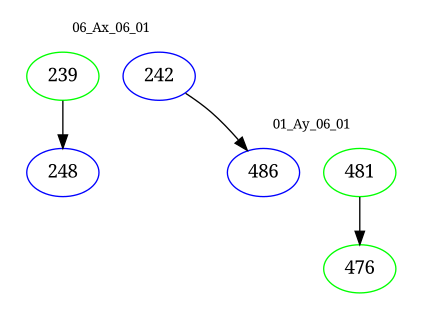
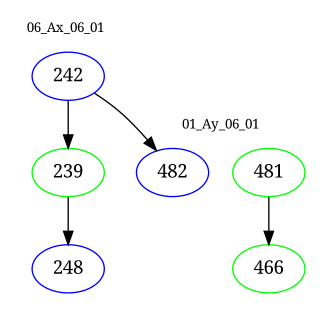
edge "242" -> "239": added
node "486": label "486" -> "482"
node "476": label "476" -> "466"
